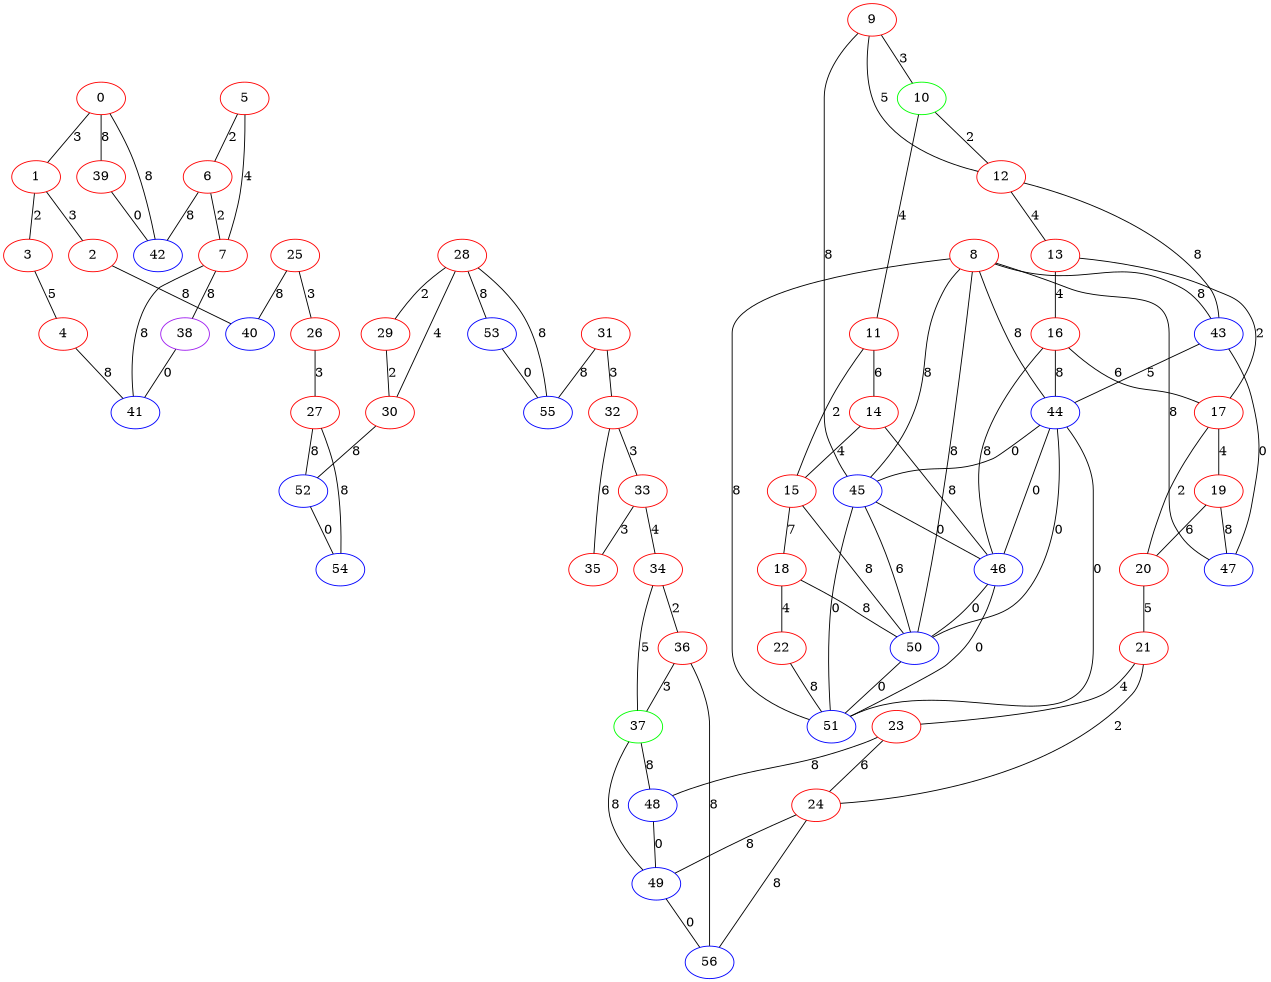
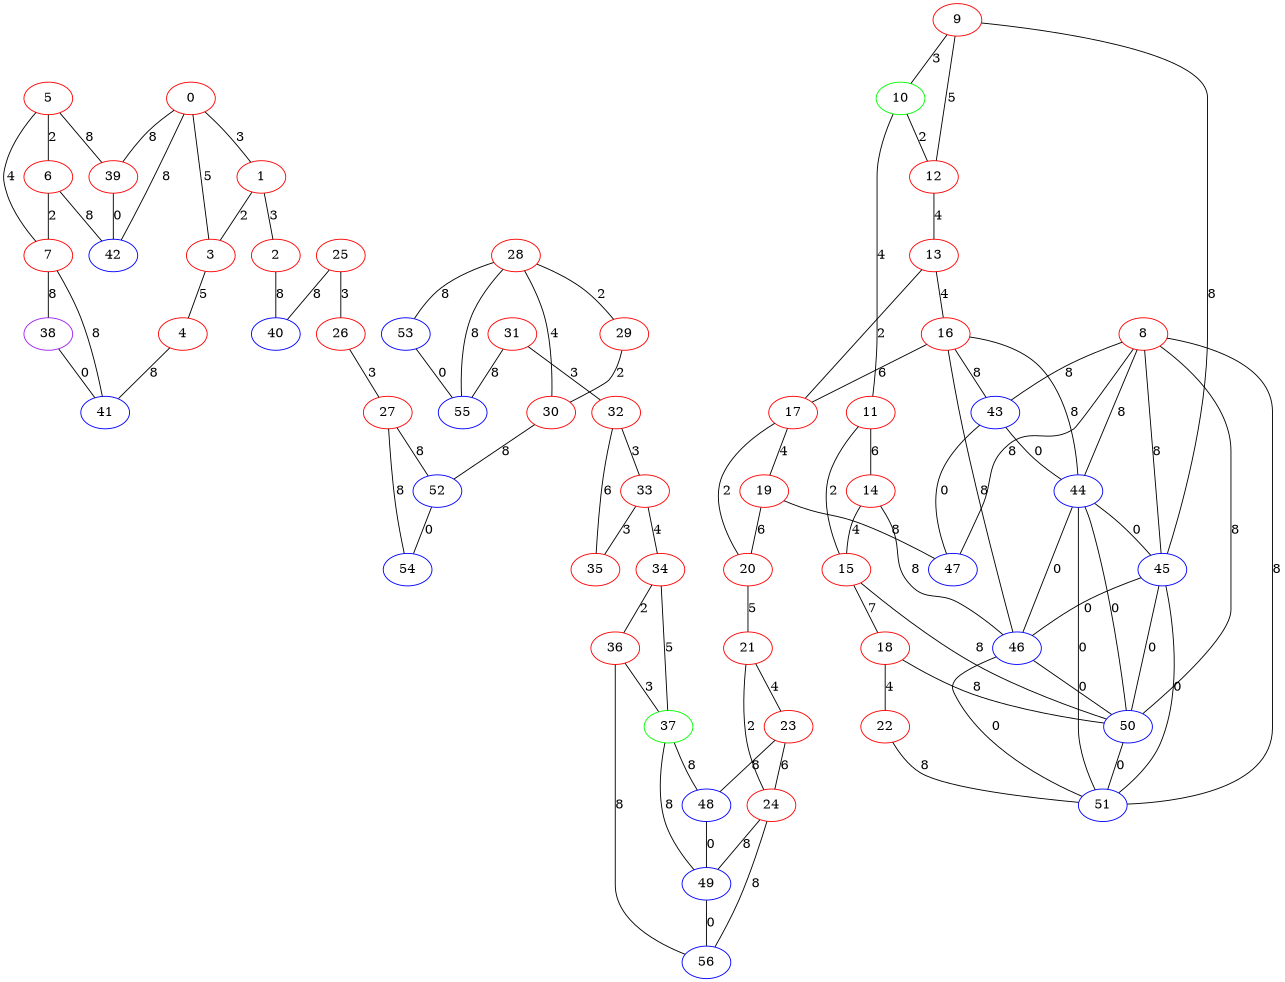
edge "5" -- "39": added, label "8"
edge "0" -- "3": added, label "5"
edge "12" -- "43": now "16" -- "43"
edge "43" -- "44": label "5" -> "0"
edge "45" -- "50": label "6" -> "0"
